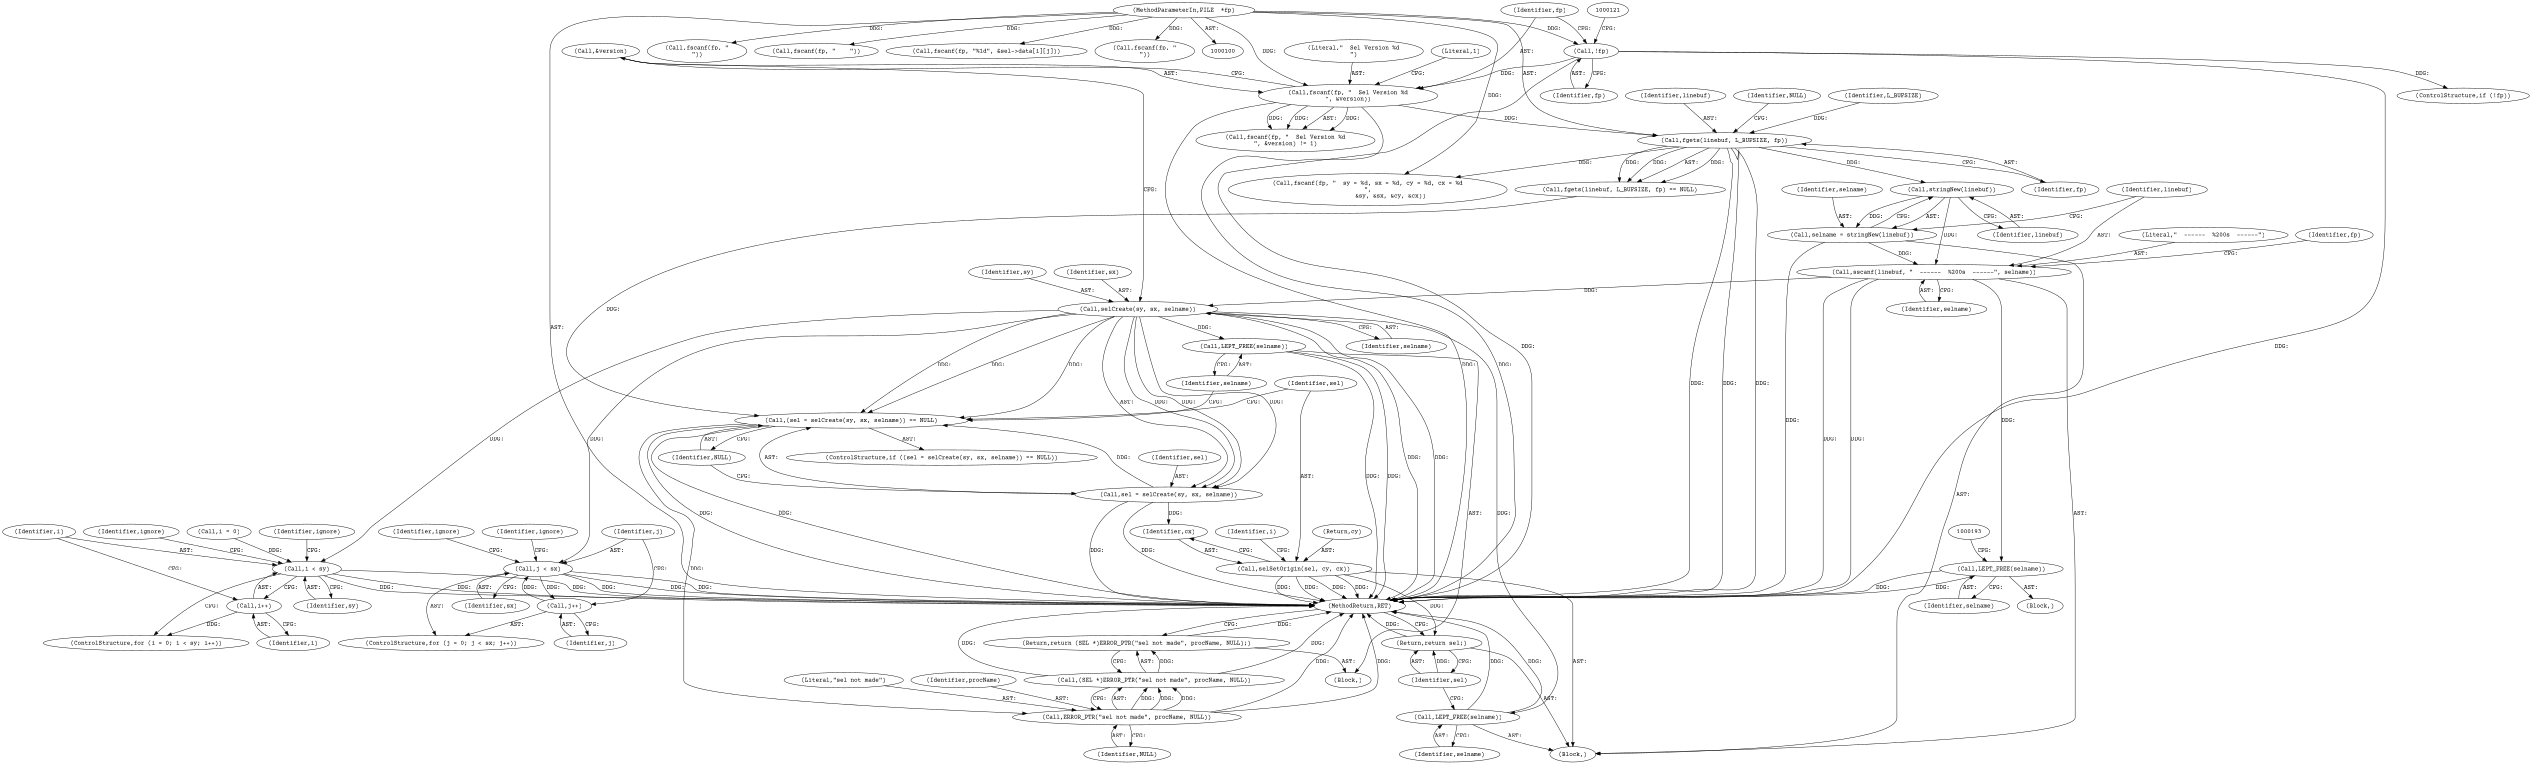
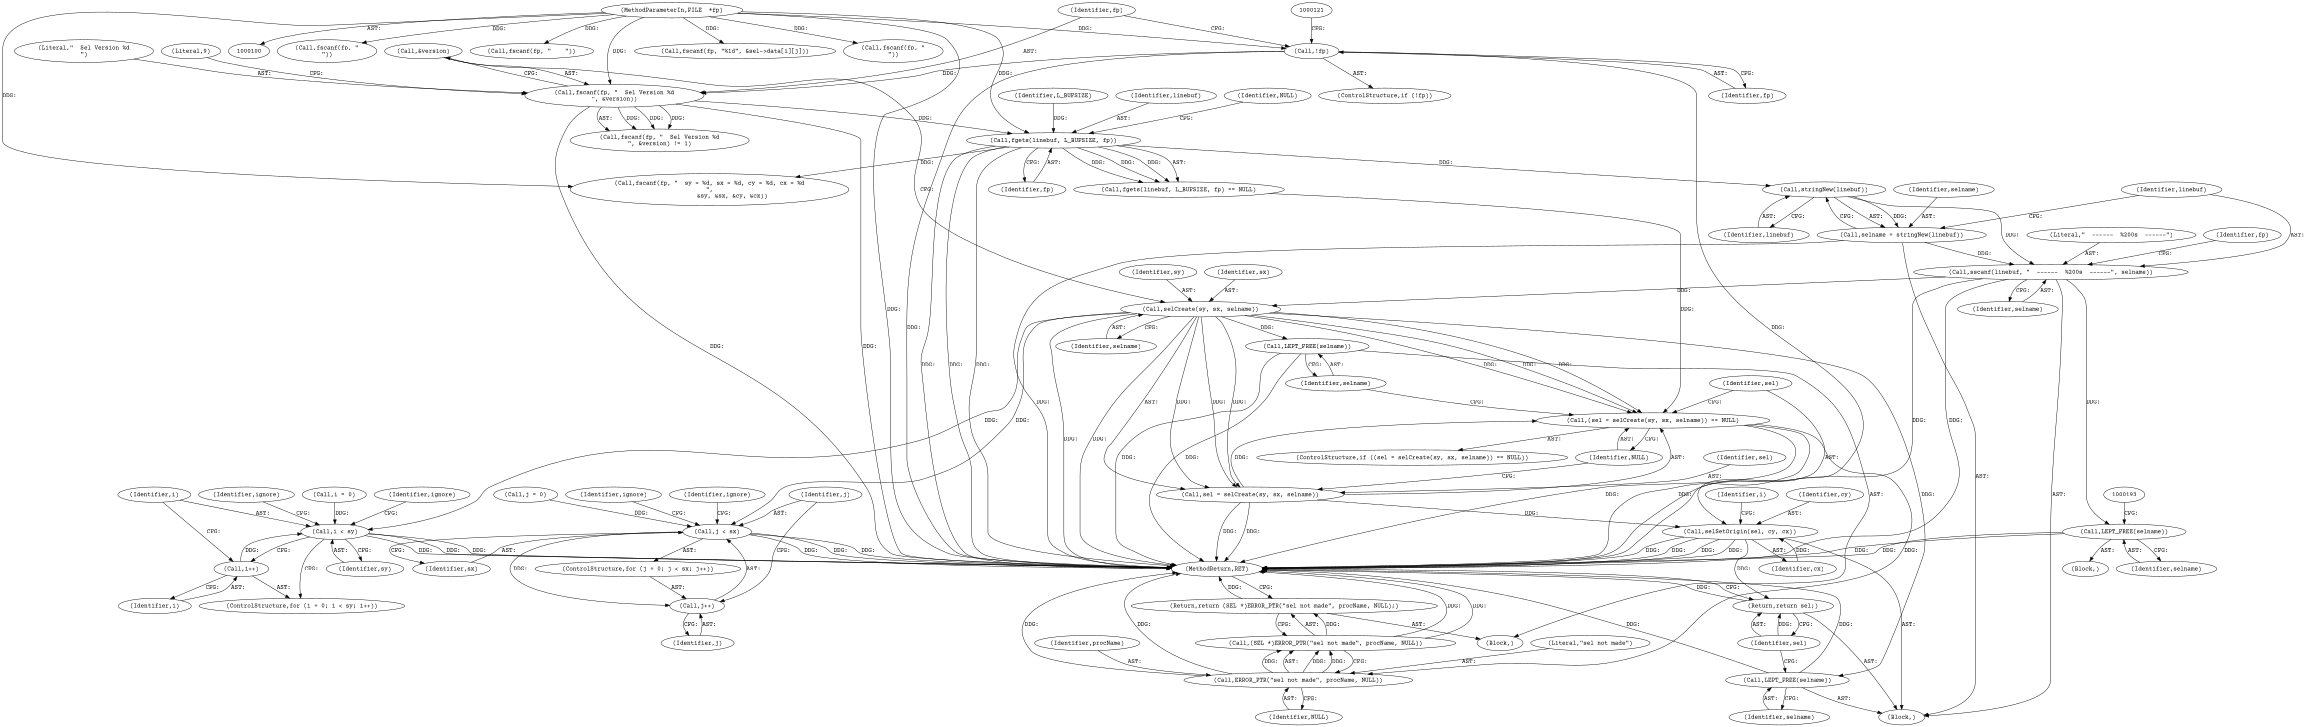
node "(Literal,1)": label "(Literal,1)" -> "(Literal,9)"
edge "(MethodParameterIn,FILE  *fp)" -> "(Call,fgets(linebuf, L_BUFSIZE, fp))": label "AST: " -> "DDG: "
edge "(Call,!fp)" -> "(ControlStructure,if (!fp))": label "DDG: " -> "AST: "
edge "(MethodParameterIn,FILE  *fp)" -> "(MethodReturn,RET)": label "AST: " -> "DDG: "
node "(Call,j = 0)": added
edge "(Call,sel = selCreate(sy, sx, selname))" -> "(Identifier,cx)": now "(Call,sel = selCreate(sy, sx, selname))" -> "(Call,selSetOrigin(sel, cy, cx))"
node "(Return,cy)": label "(Return,cy)" -> "(Identifier,cy)"
edge "(Identifier,cx)" -> "(Call,selSetOrigin(sel, cy, cx))": label "AST: " -> "DDG: "
edge "(Call,selSetOrigin(sel, cy, cx))" -> "(Identifier,cx)": label "CFG: " -> "AST: "
edge "(Call,i++)" -> "(Call,i < sy)": label "AST: " -> "DDG: "
edge "(Call,j++)" -> "(Call,j < sx)": label "DDG: " -> "AST: "
edge "(Call,j++)" -> "(ControlStructure,for (j = 0; j < sx; j++))": reversed
edge "(Call,i++)" -> "(ControlStructure,for (i = 0; i < sy; i++))": label "DDG: " -> "AST: "
